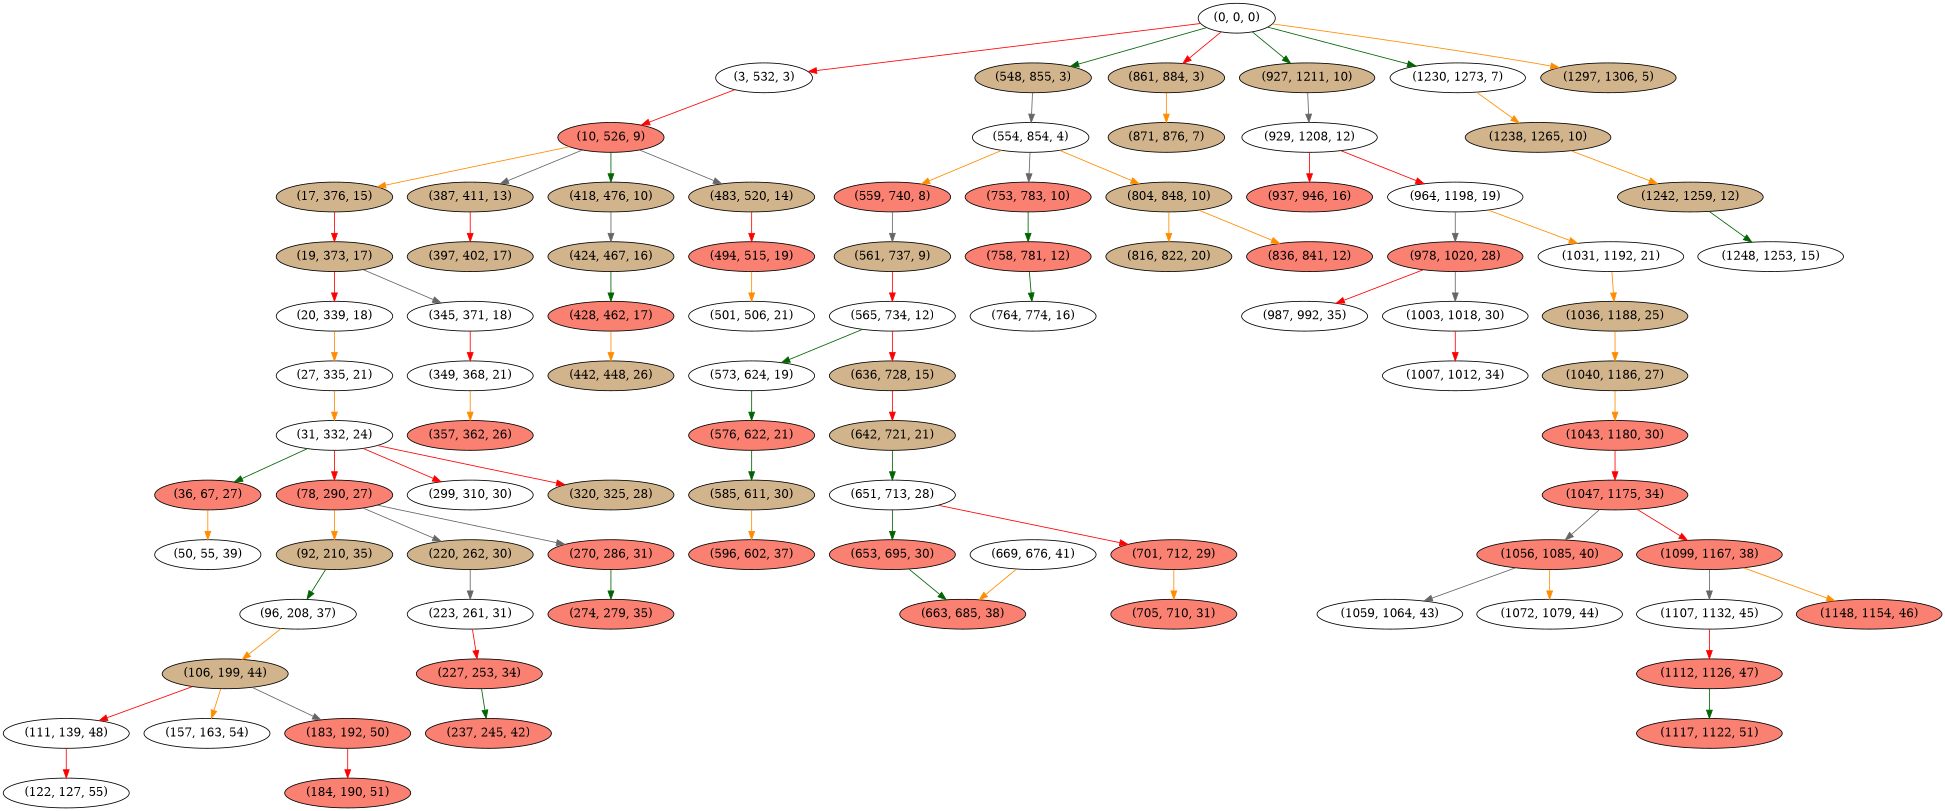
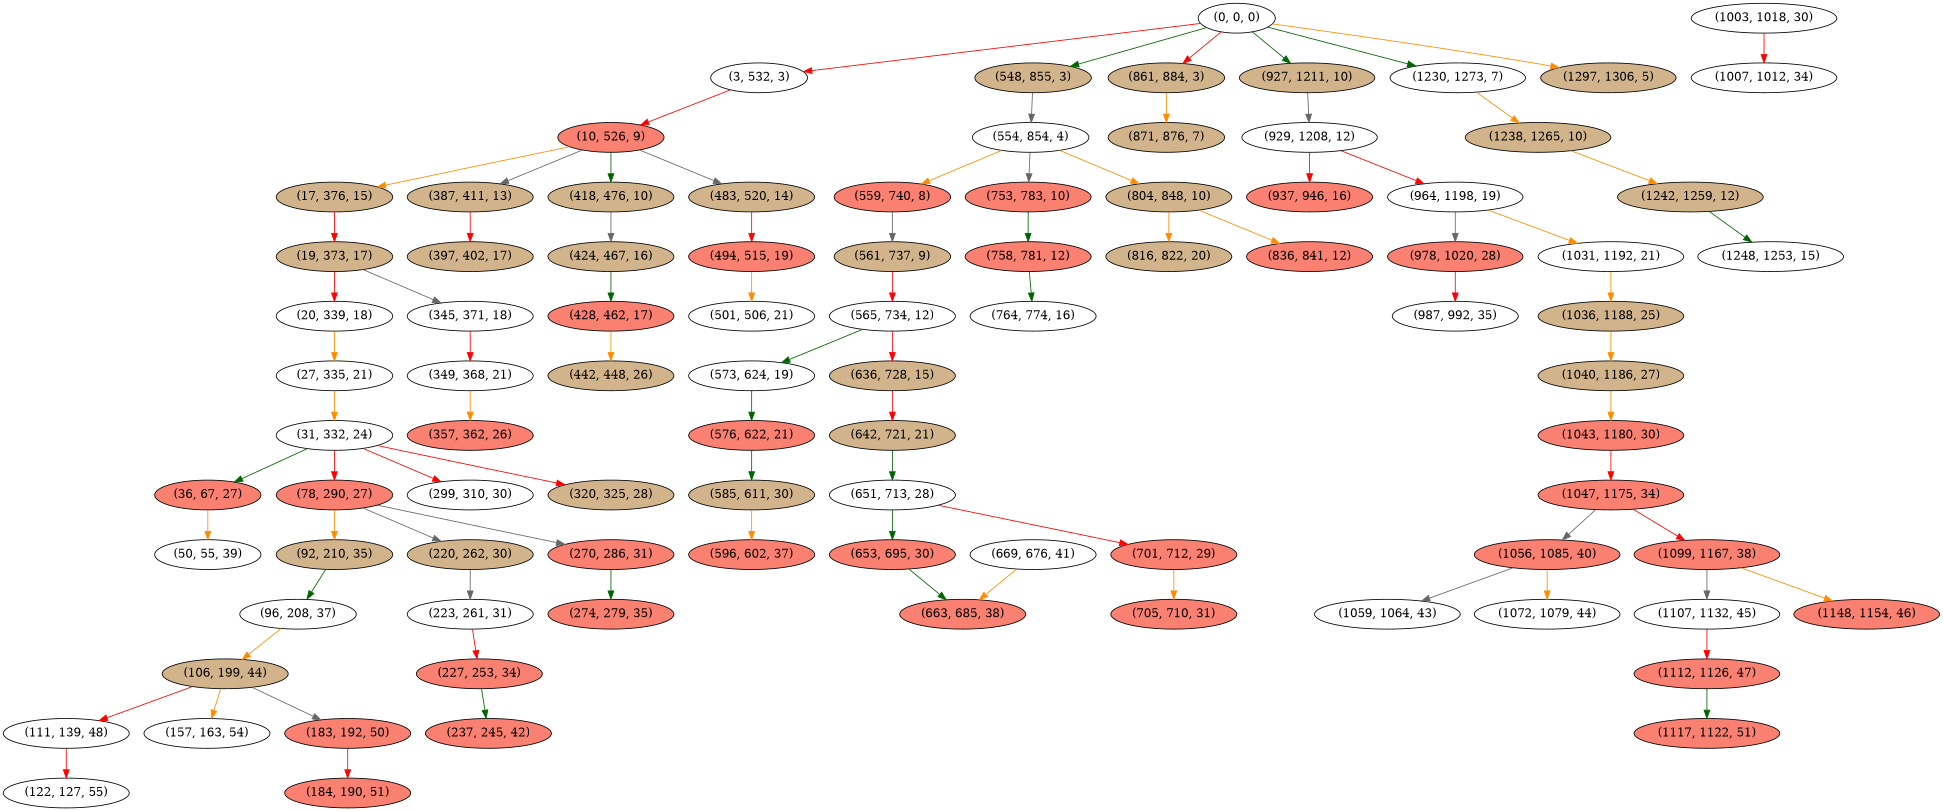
edge "(978, 1020, 28)" -> "(1003, 1018, 30)": removed
